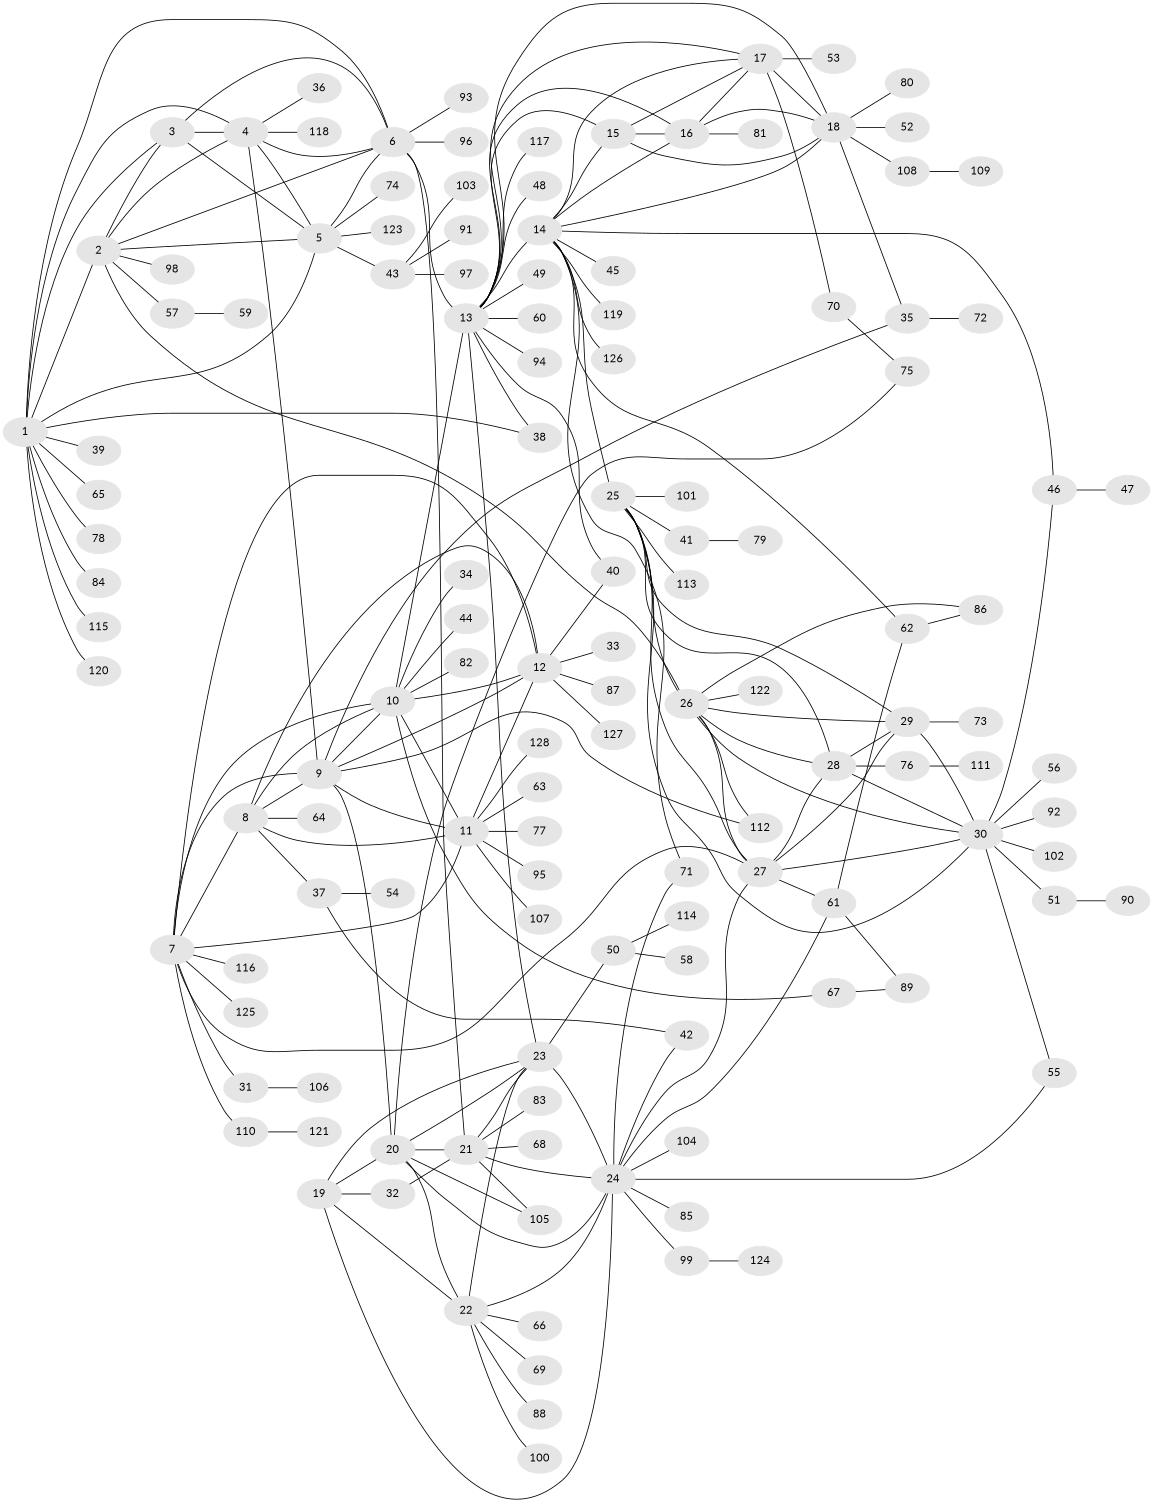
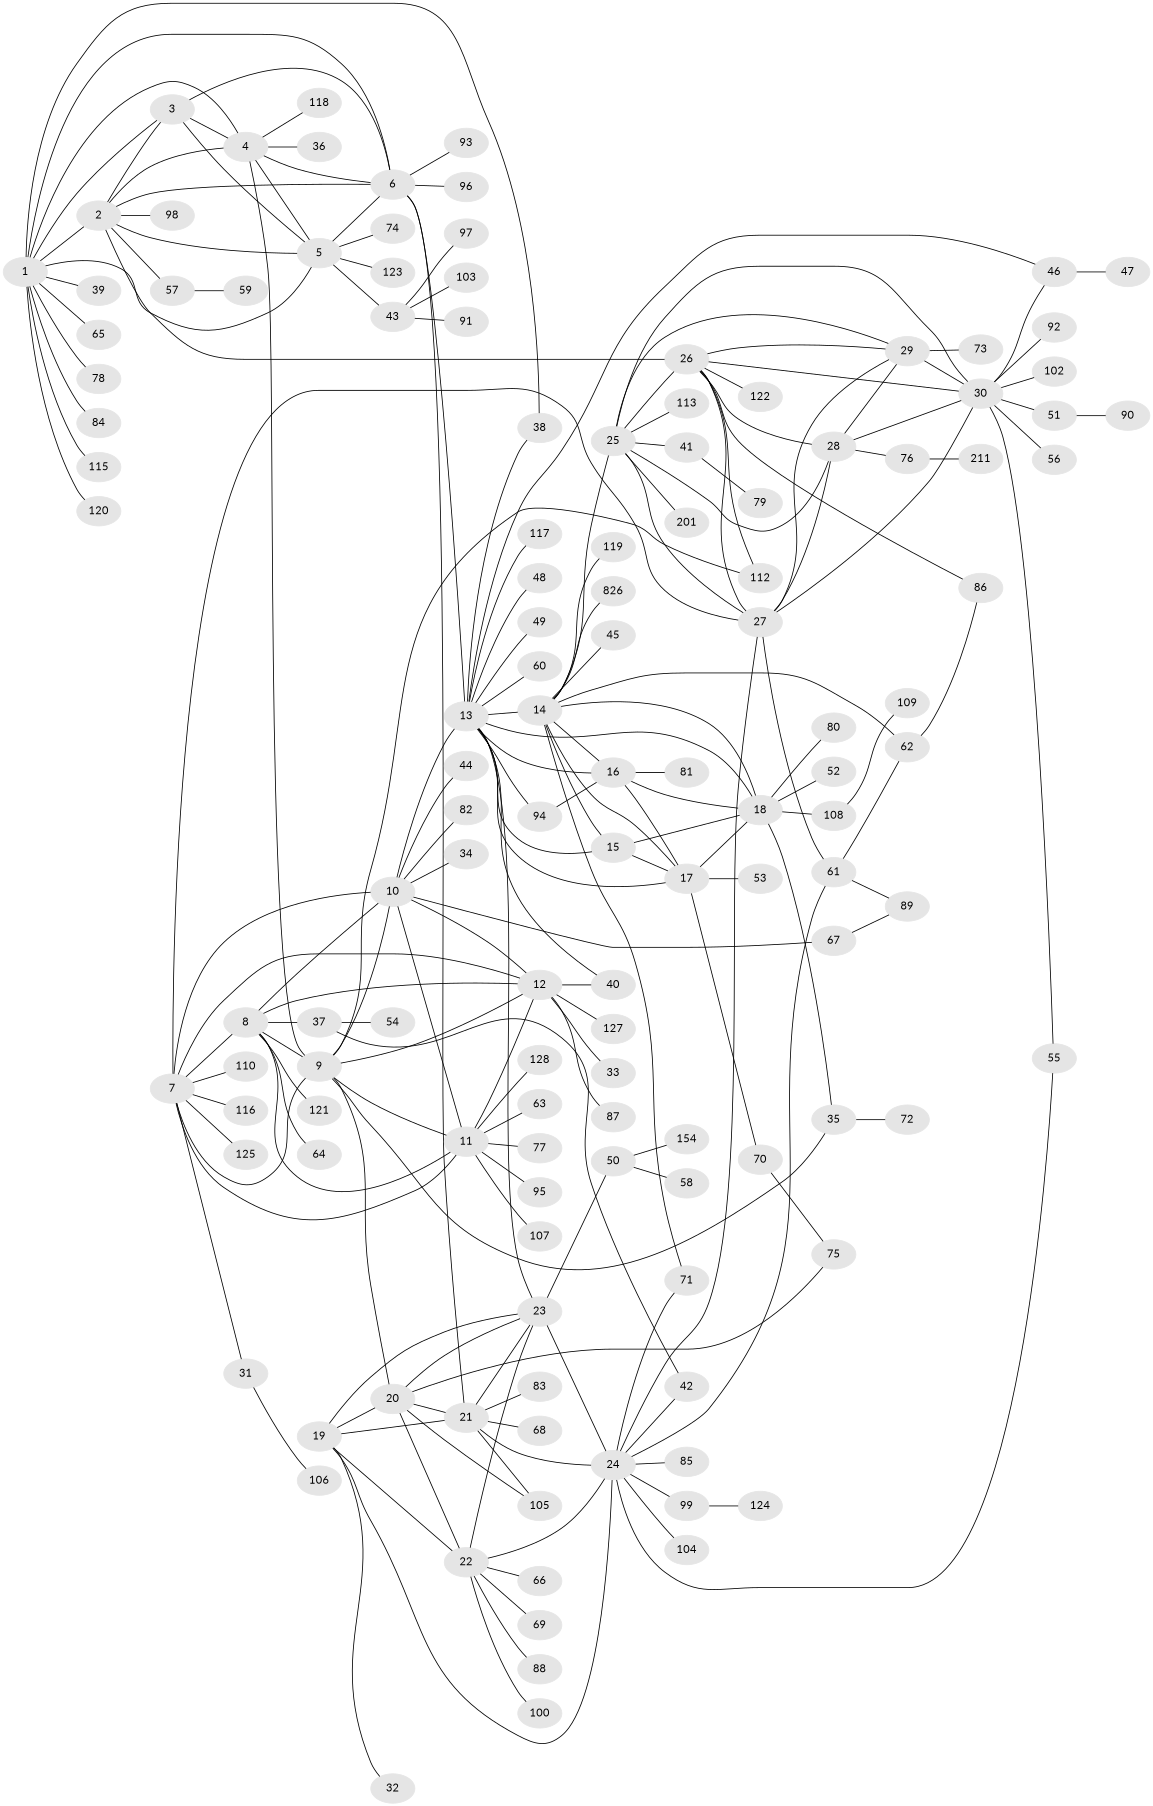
edge "15" -- "16": now "94" -- "16"
edge "14" -- "46": now "13" -- "46"
node "126": label "126" -> "826"
node "101": label "101" -> "201"
node "111": label "111" -> "211"
node "114": label "114" -> "154"
edge "110" -- "121": now "8" -- "121"
edge "21" -- "32": now "21" -- "19"
edge "20" -- "24": removed
